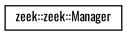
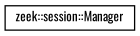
node "zeek::zeek::Manager": label "zeek::zeek::Manager" -> "zeek::session::Manager"
